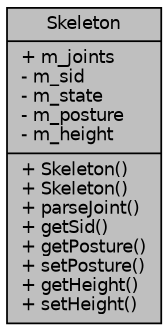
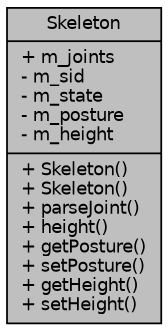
node "Skeleton": text "+ getSid()" -> "+ height()"
